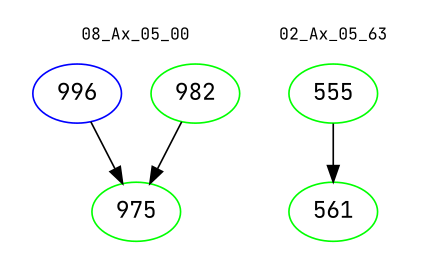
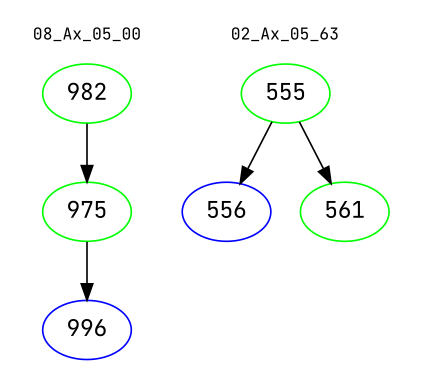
edge "996" -> "975": reversed
node "556": added
